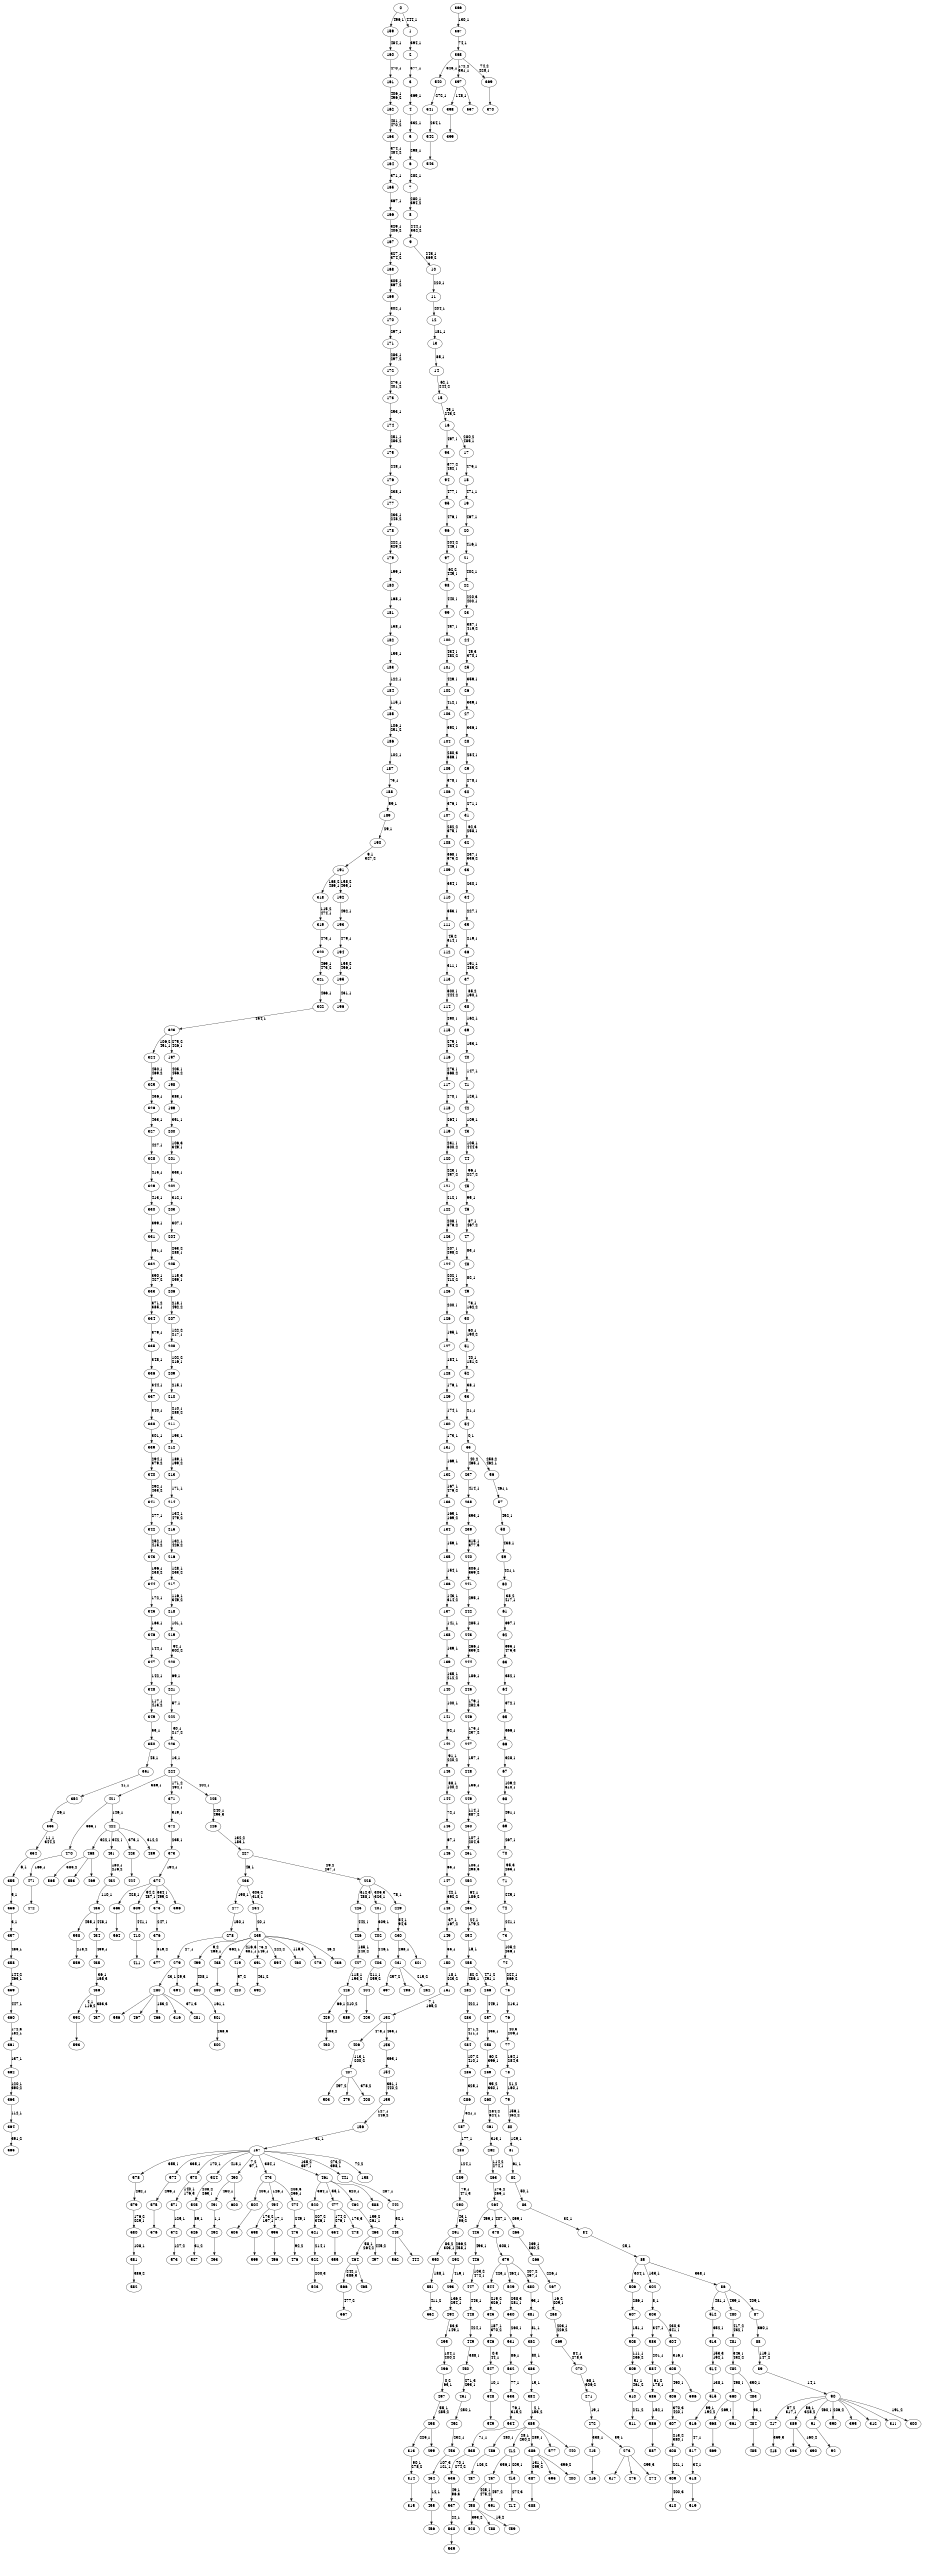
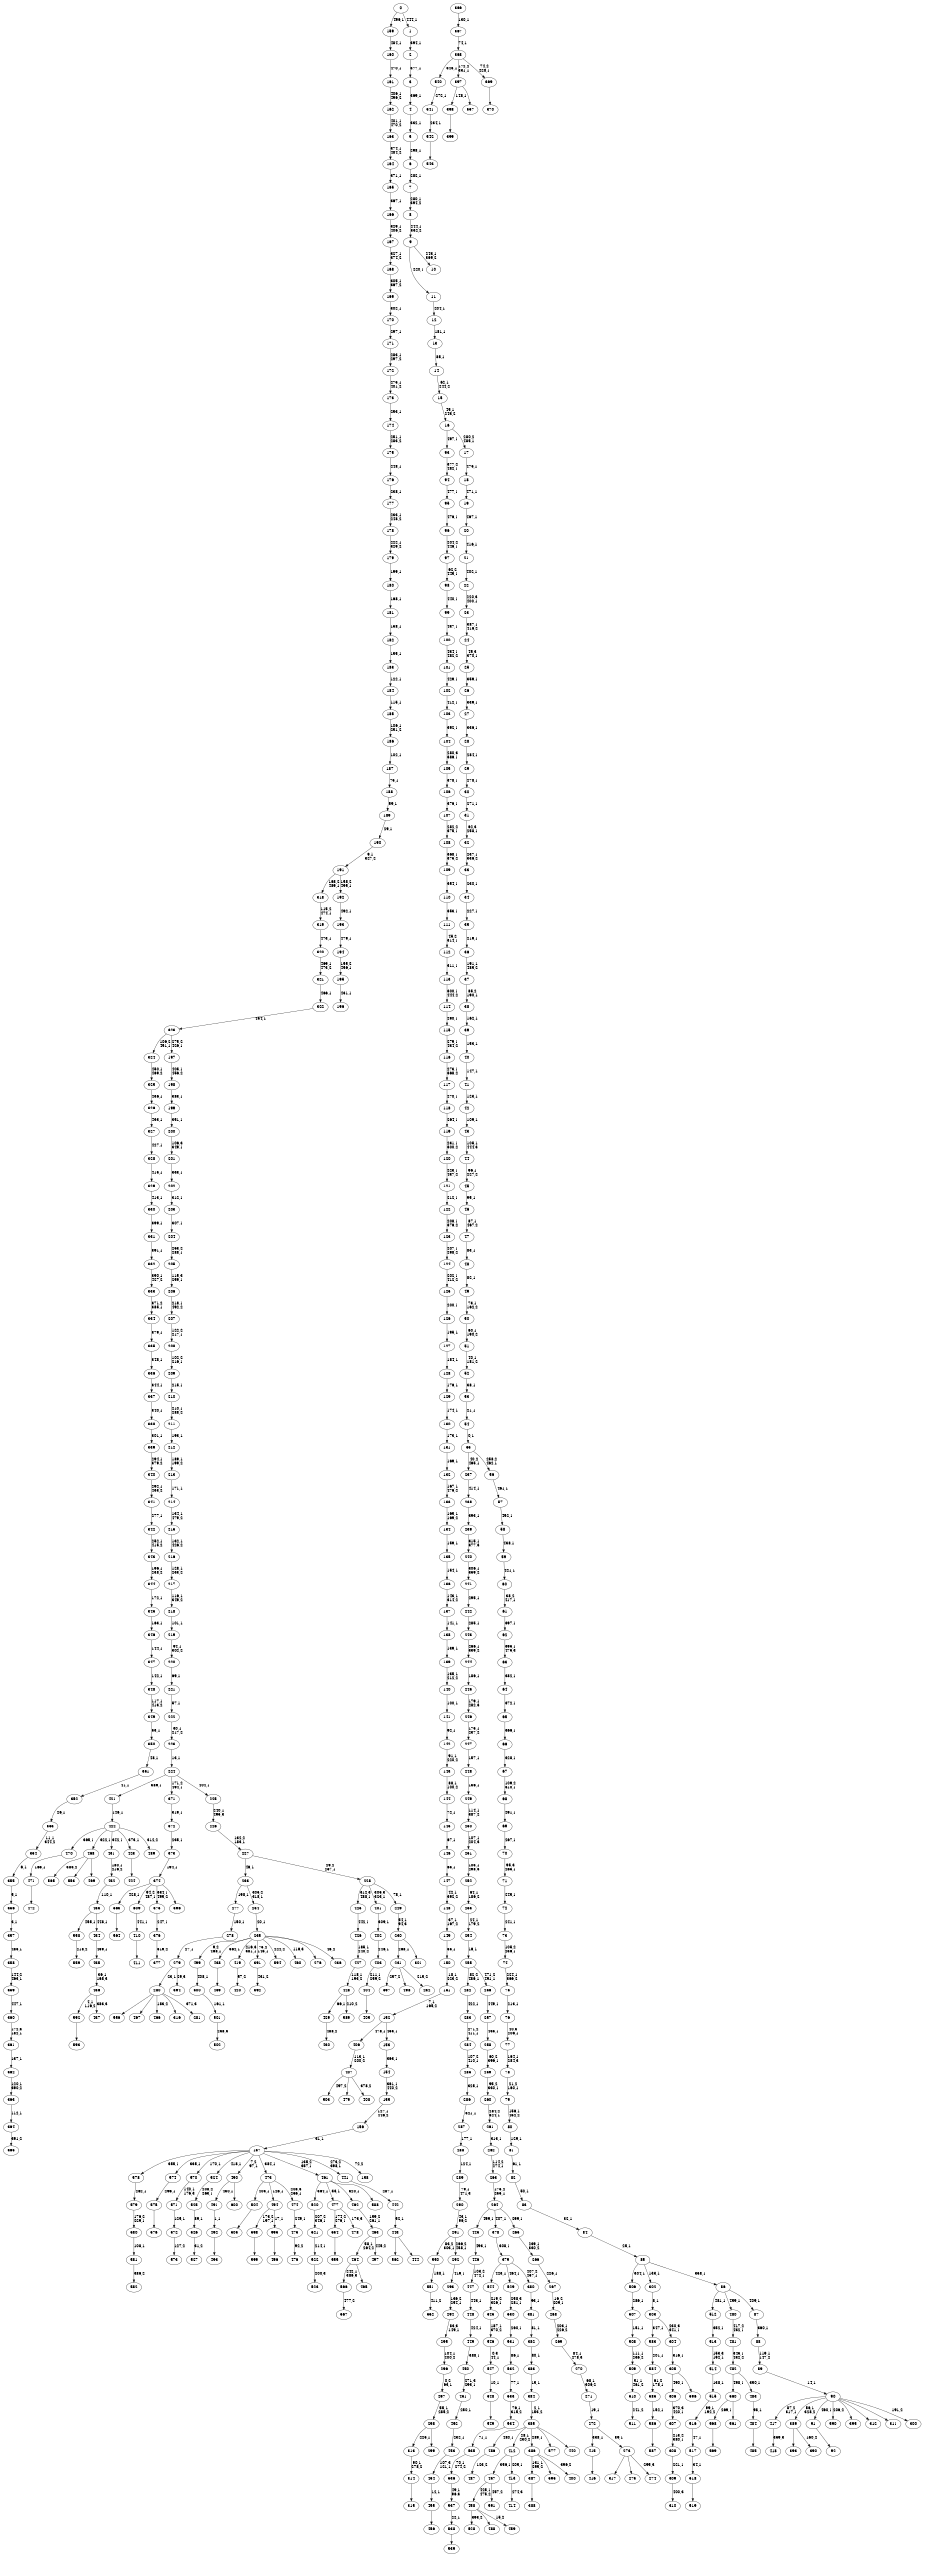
edge "10" -> "11": now "9" -> "11"
edge "421" -> "470": now "422" -> "470"
